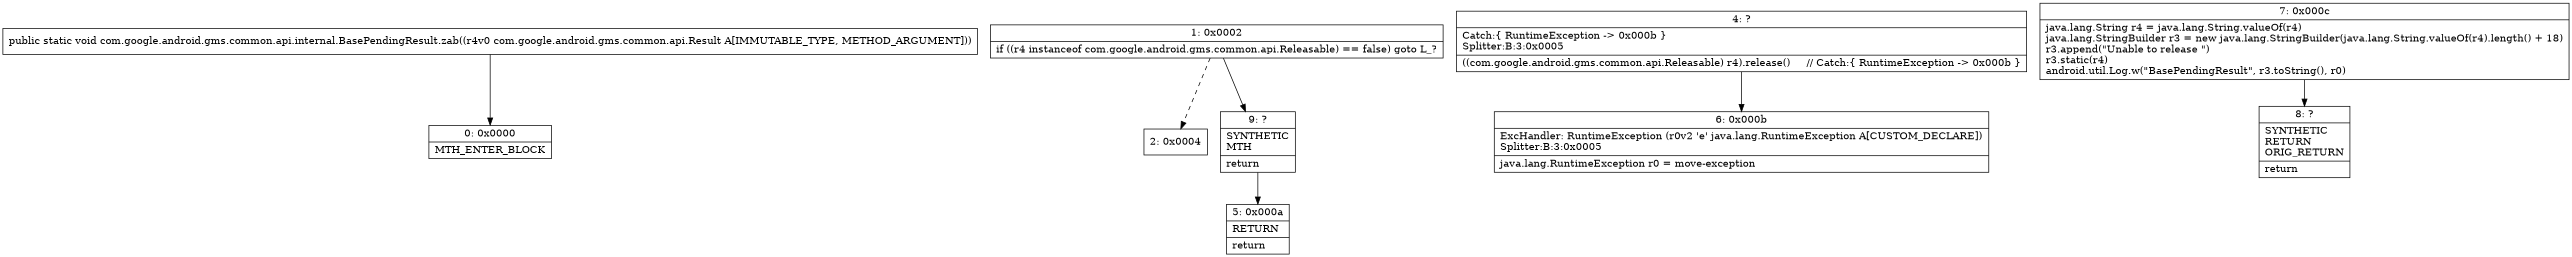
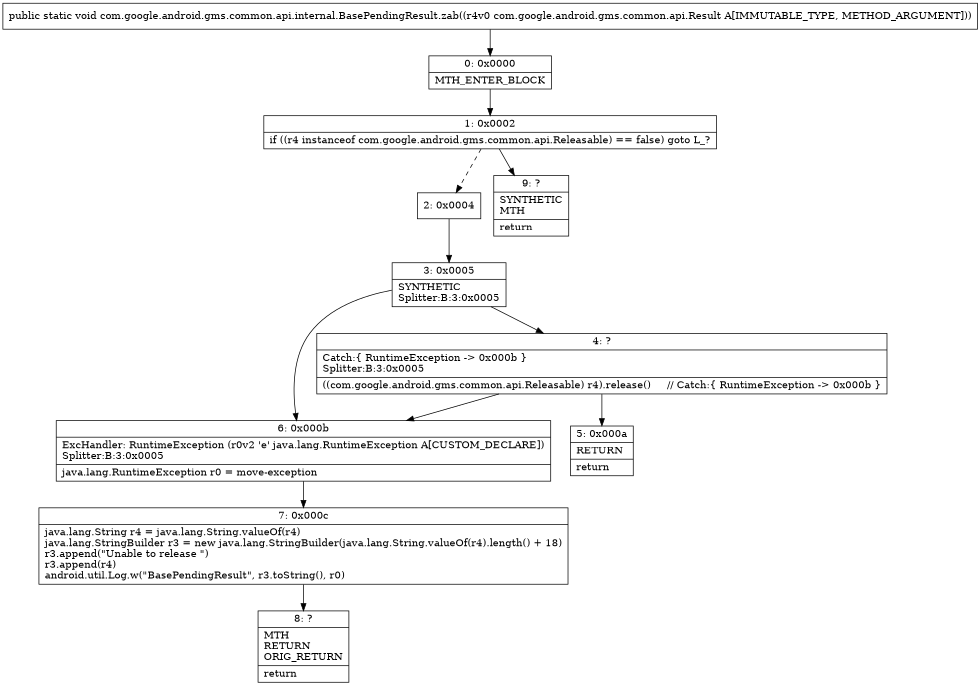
node "7: 0x000c": text "r3.static(r4)" -> "r3.append(r4)"
edge "0: 0x0000" -> "1: 0x0002": added
node "8: ?": text "SYNTHETIC" -> "MTH"
edge "9: ?" -> "5: 0x000a": now "4: ?" -> "5: 0x000a"
node "3: 0x0005": added
edge "6: 0x000b" -> "7: 0x000c": added
